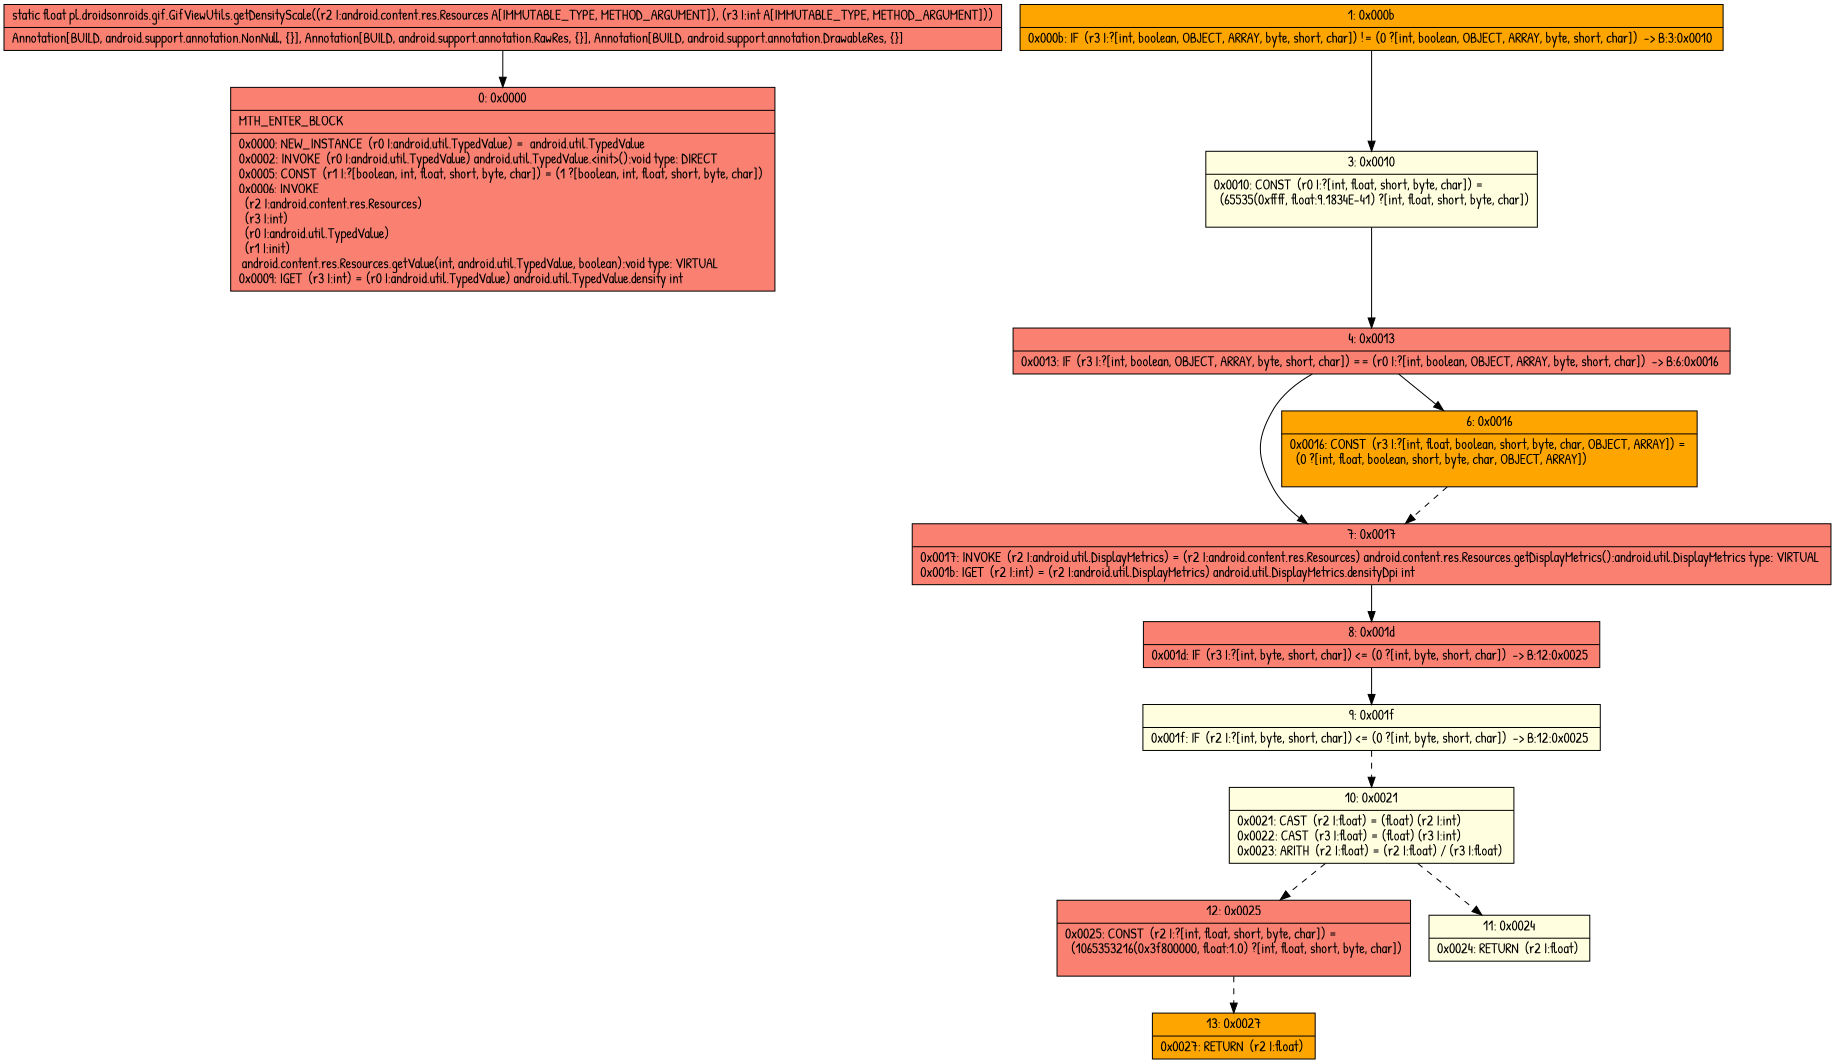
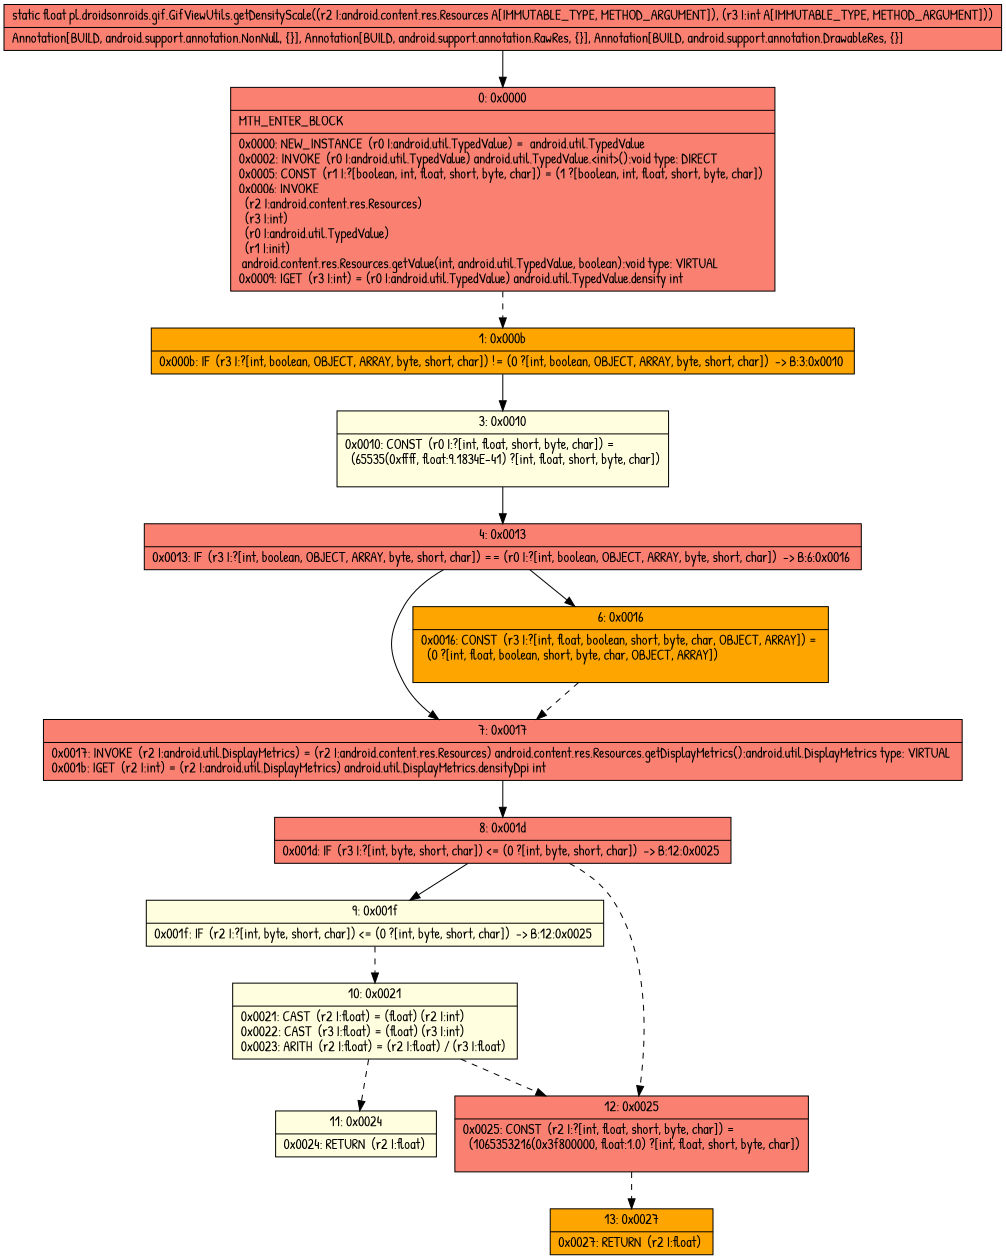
edge "0: 0x0000" -> "1: 0x000b": added
edge "8: 0x001d" -> "12: 0x0025": added
